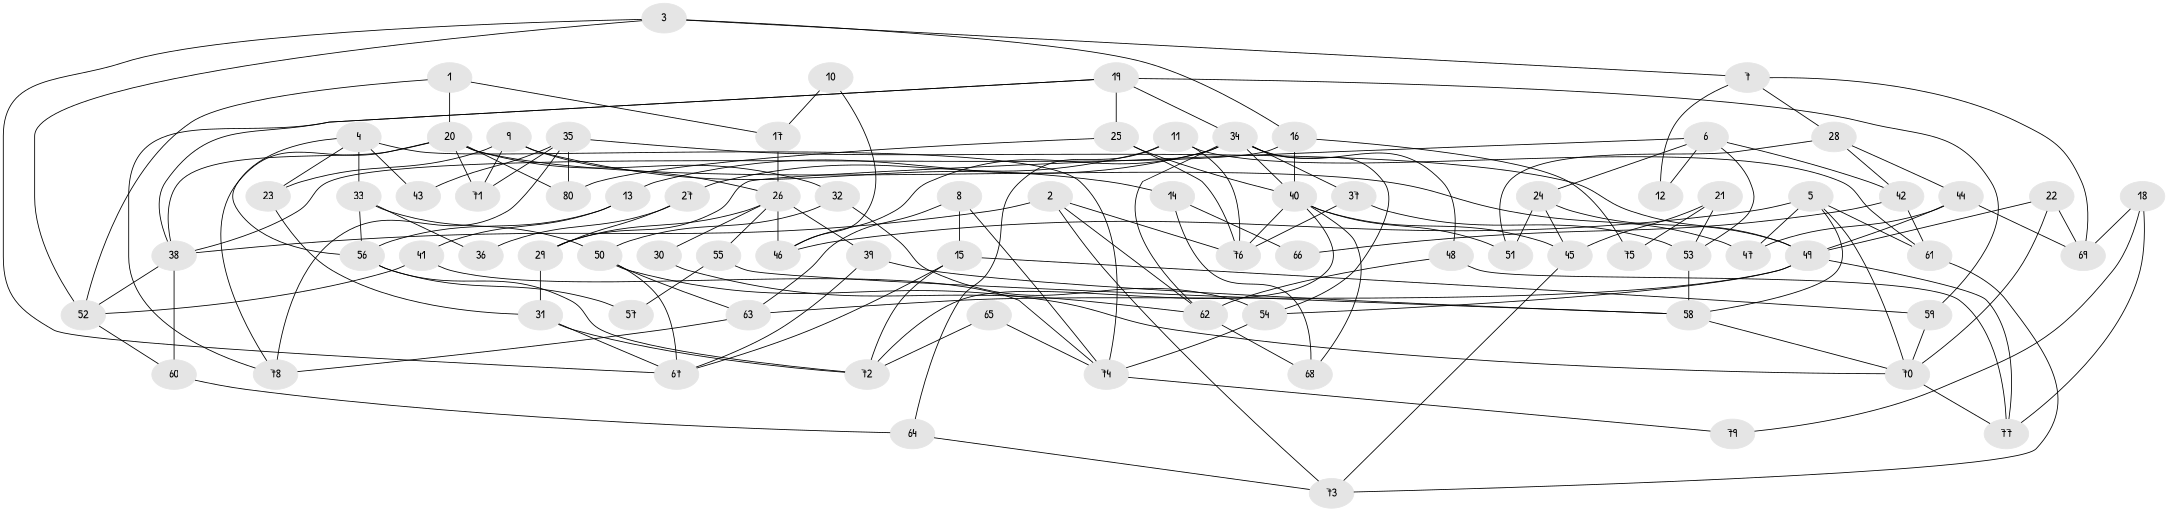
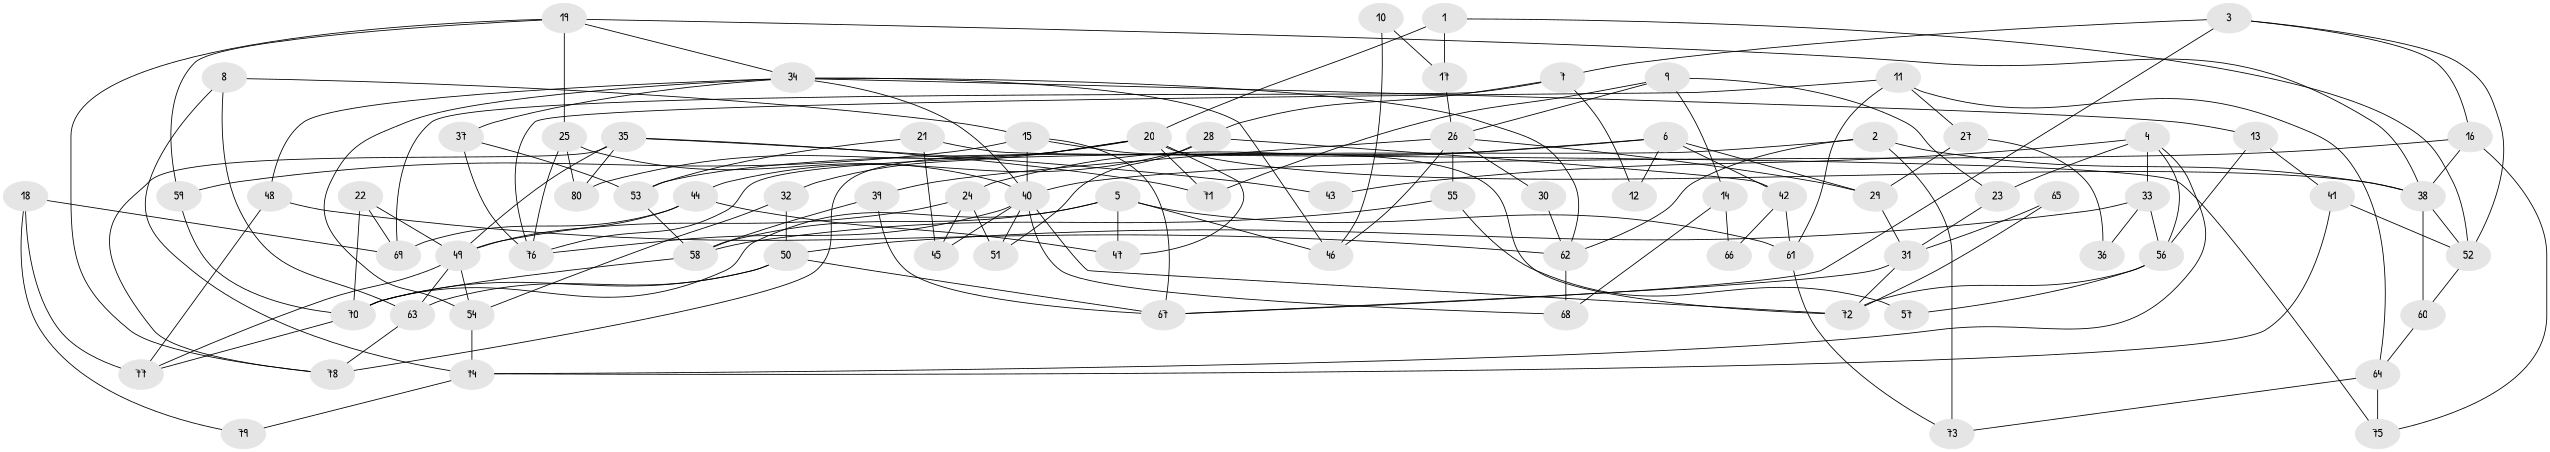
edge "15" -- "40": added
edge "65" -- "74": now "65" -- "31"
edge "45" -- "73": removed
edge "64" -- "75": added
